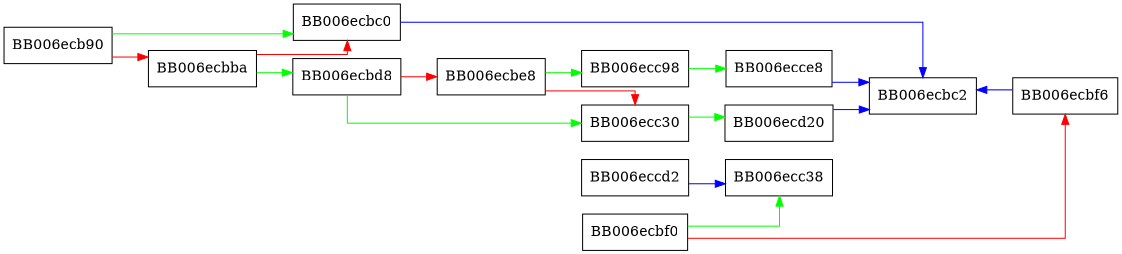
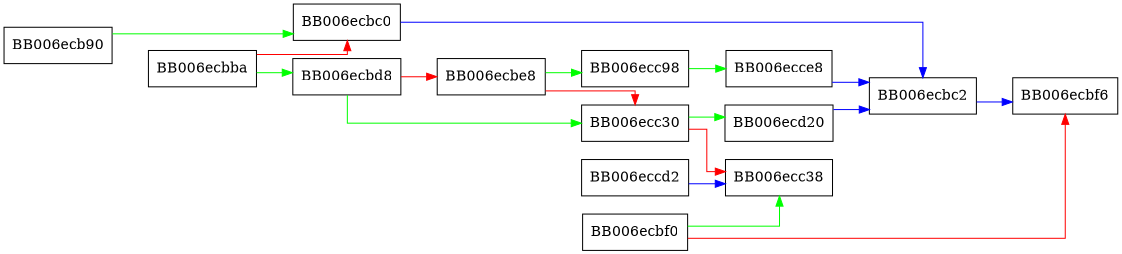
edge "BB006ecb90" -> "BB006ecbba": removed
edge "BB006ecbf6" -> "BB006ecbc2": reversed
edge "BB006ecc30" -> "BB006ecc38": added
